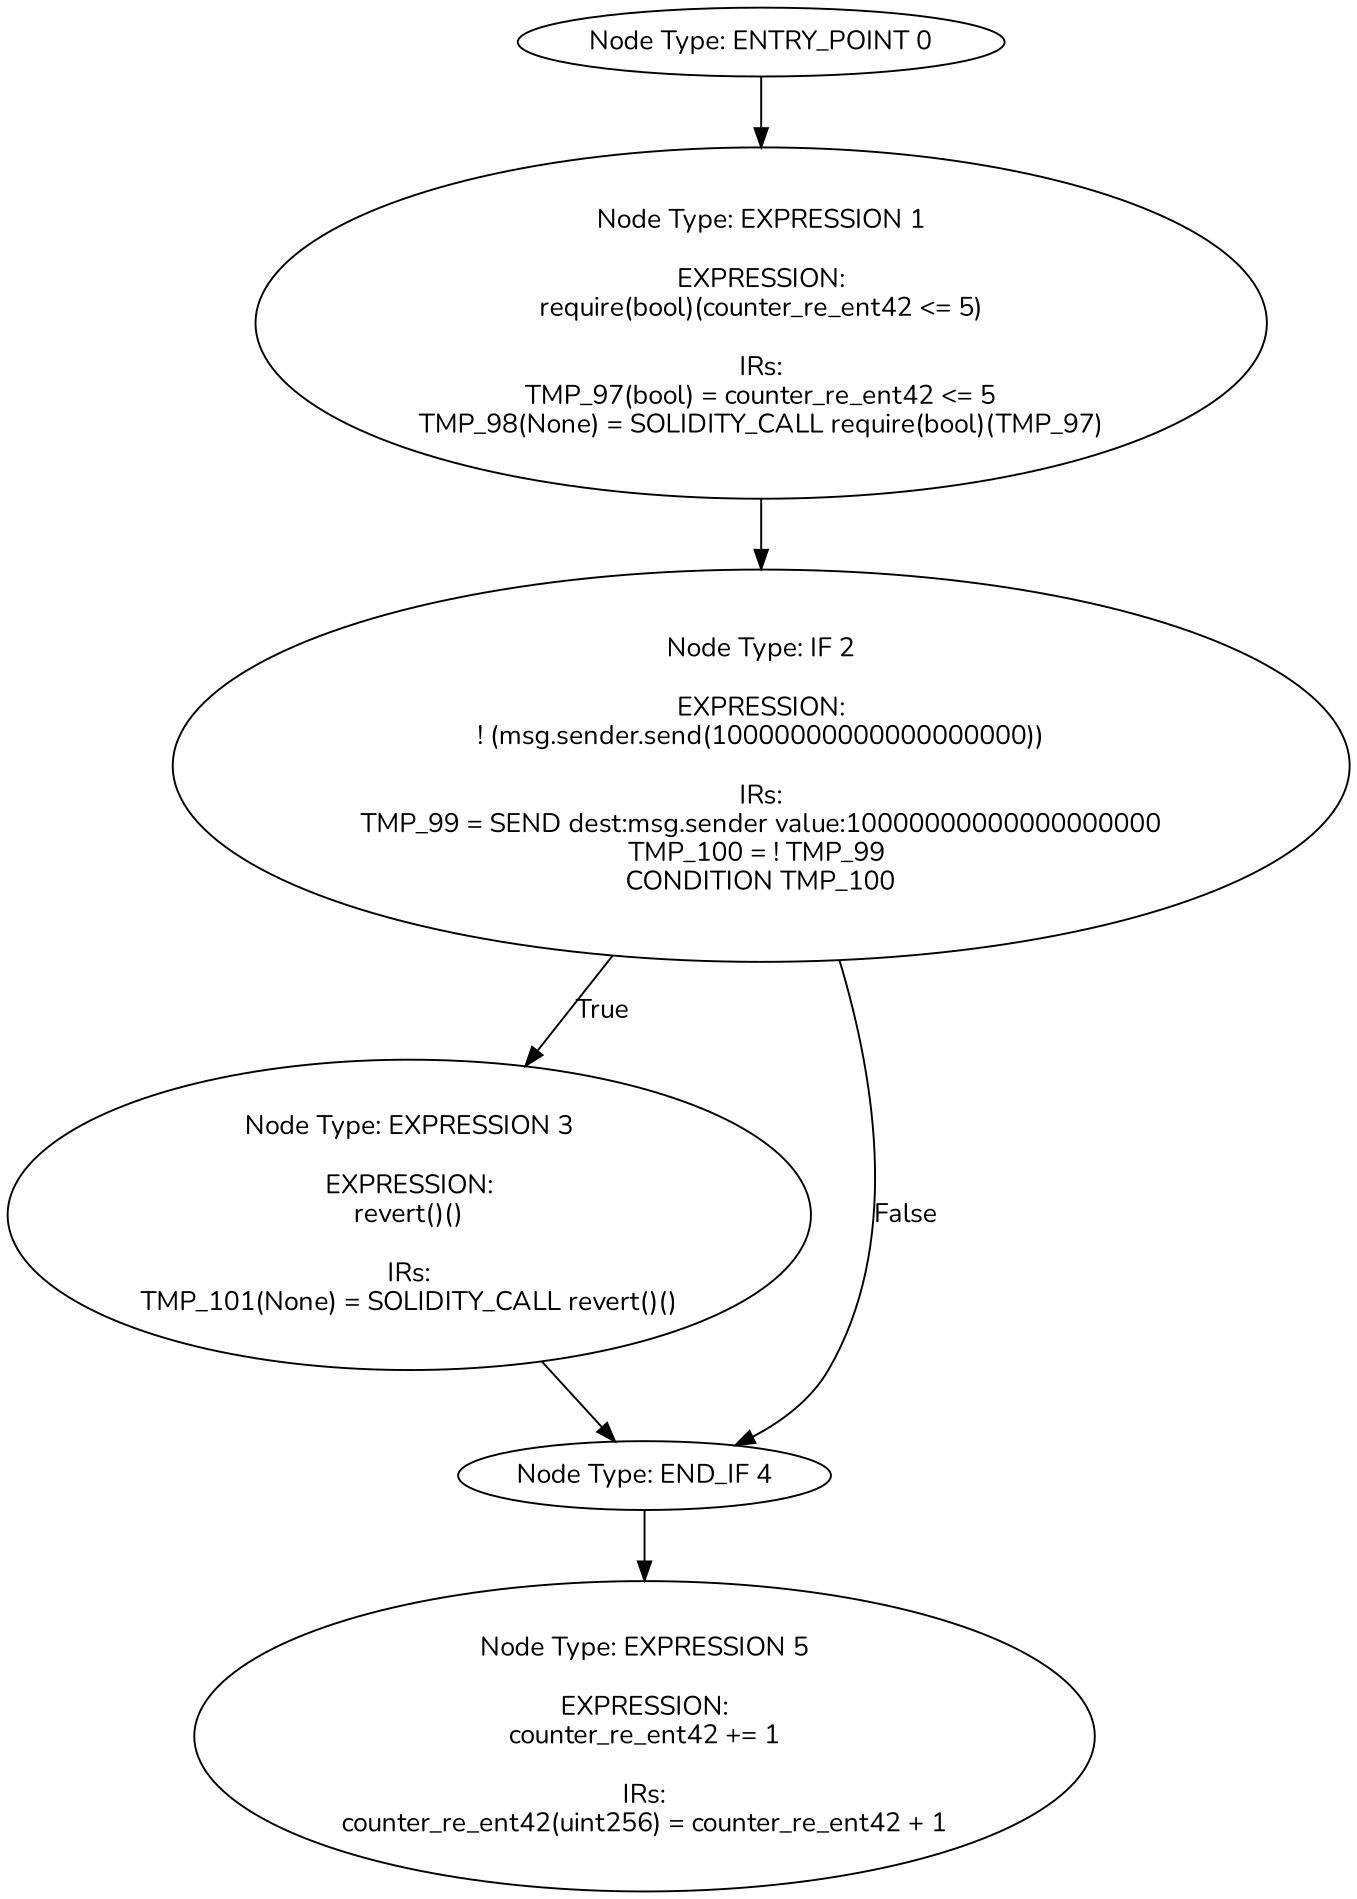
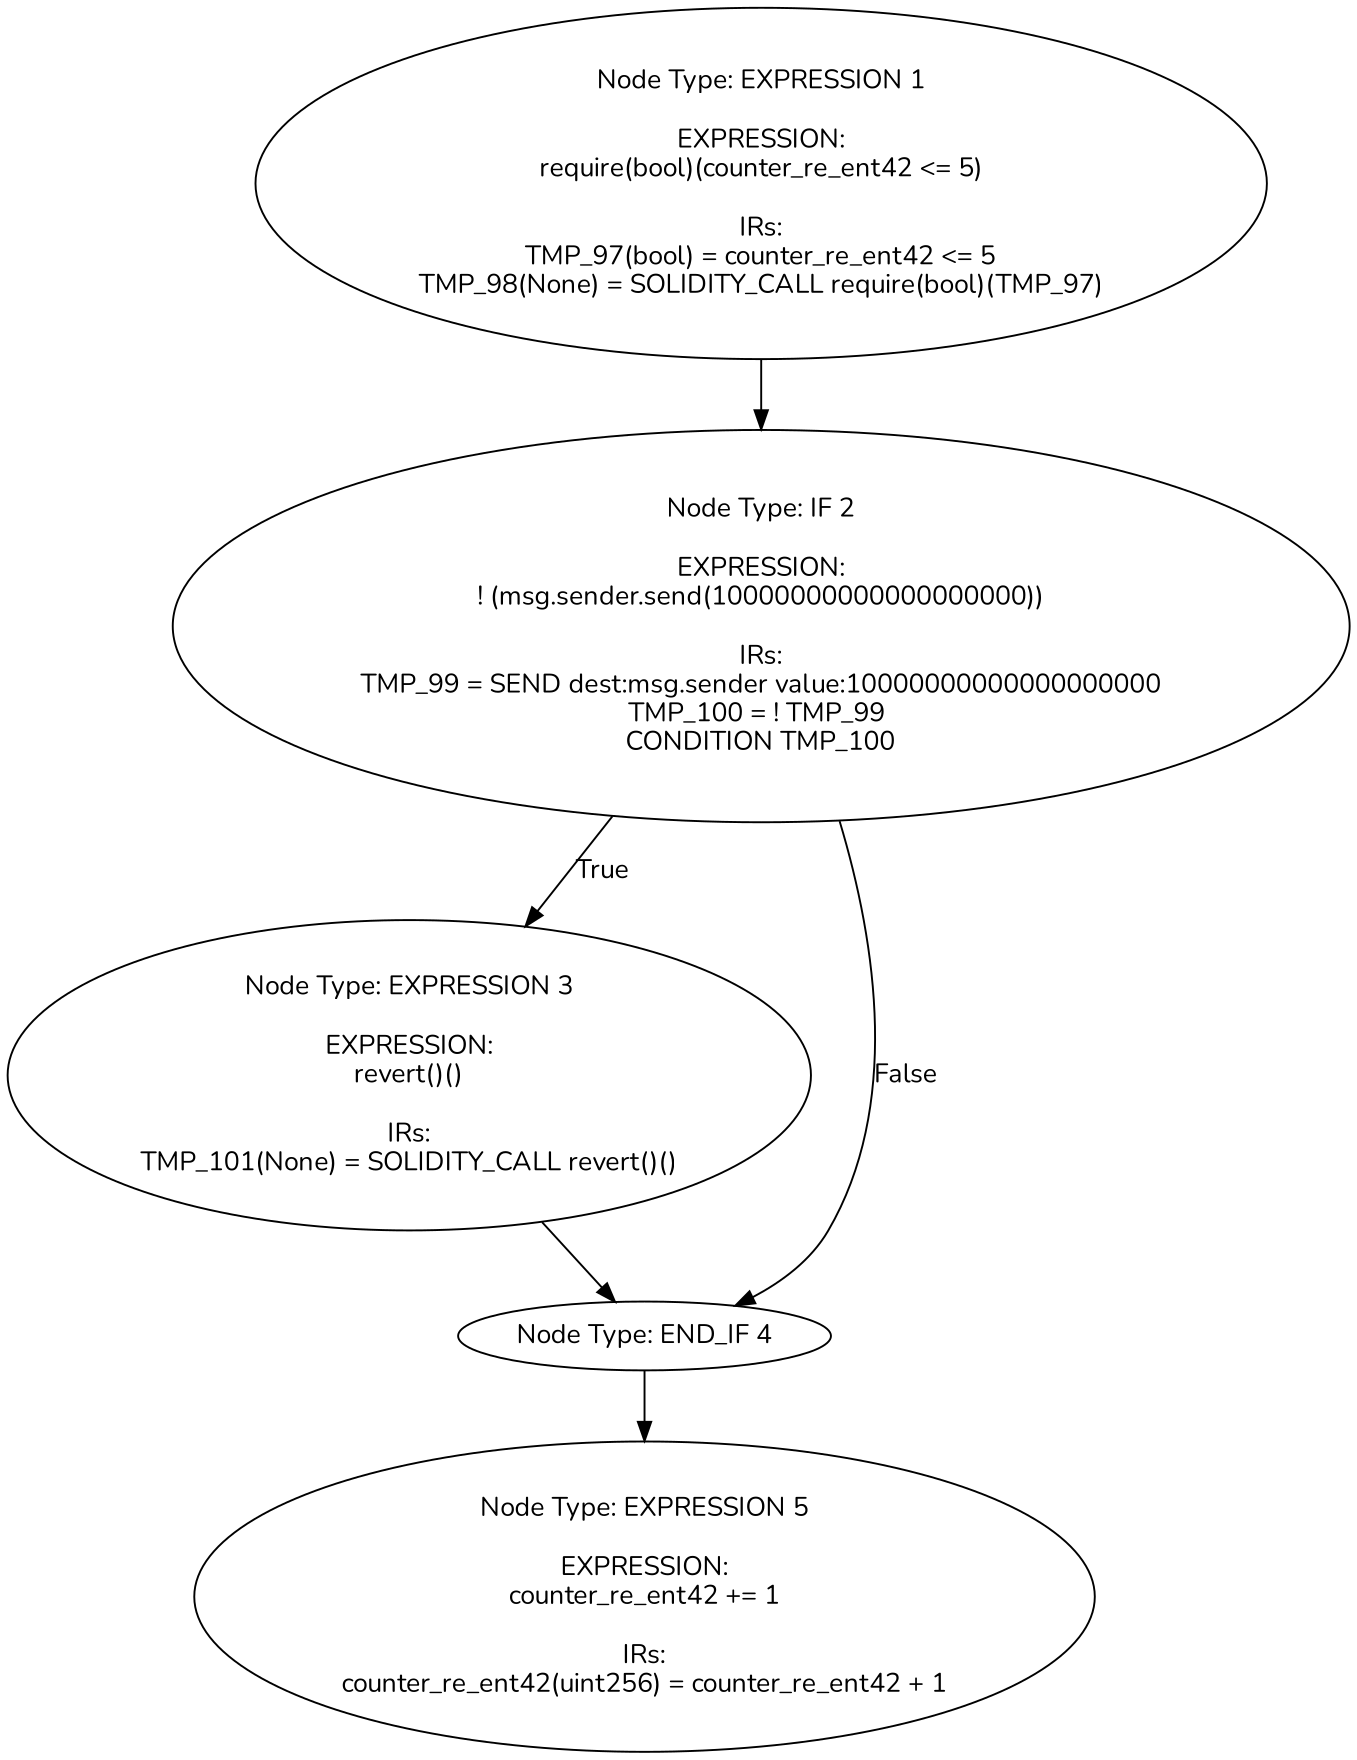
node "Node Type: ENTRY_POINT 0": removed
